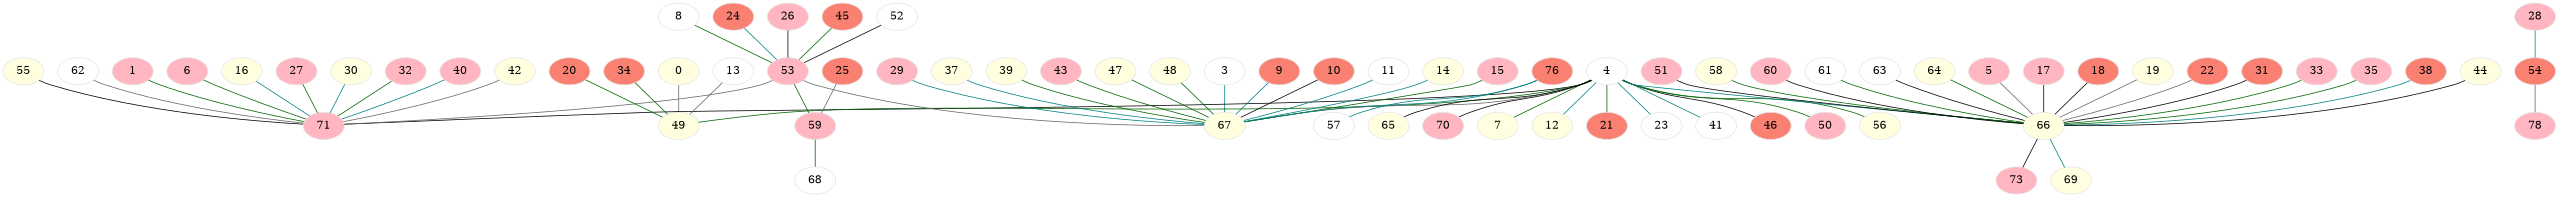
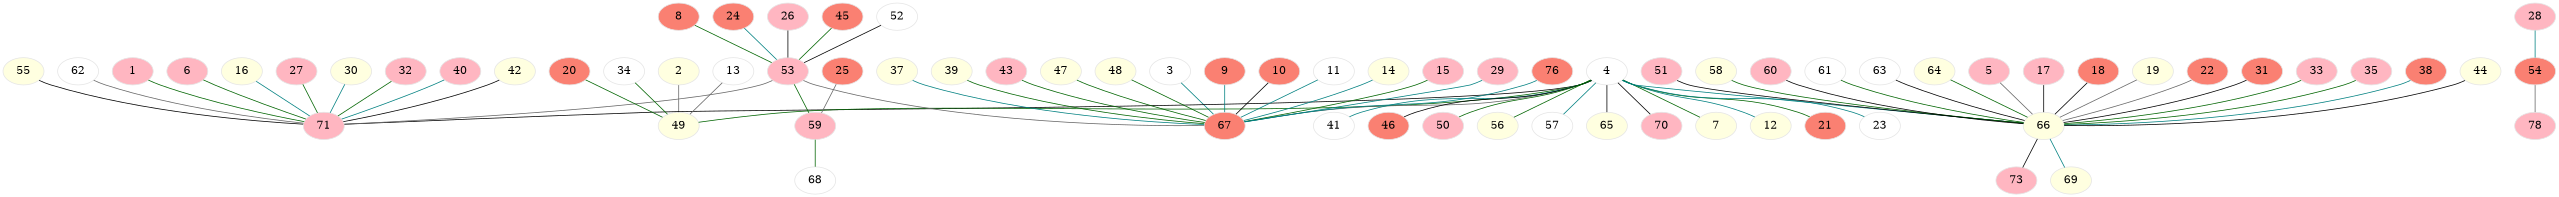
node "8": fillcolor white -> salmon
node "34": fillcolor salmon -> white
node "0": label "0" -> "2"
edge "76" -- "57": now "4" -- "57"
edge "42" -- "71": color gray40 -> black
node "67": fillcolor lightyellow -> salmon
